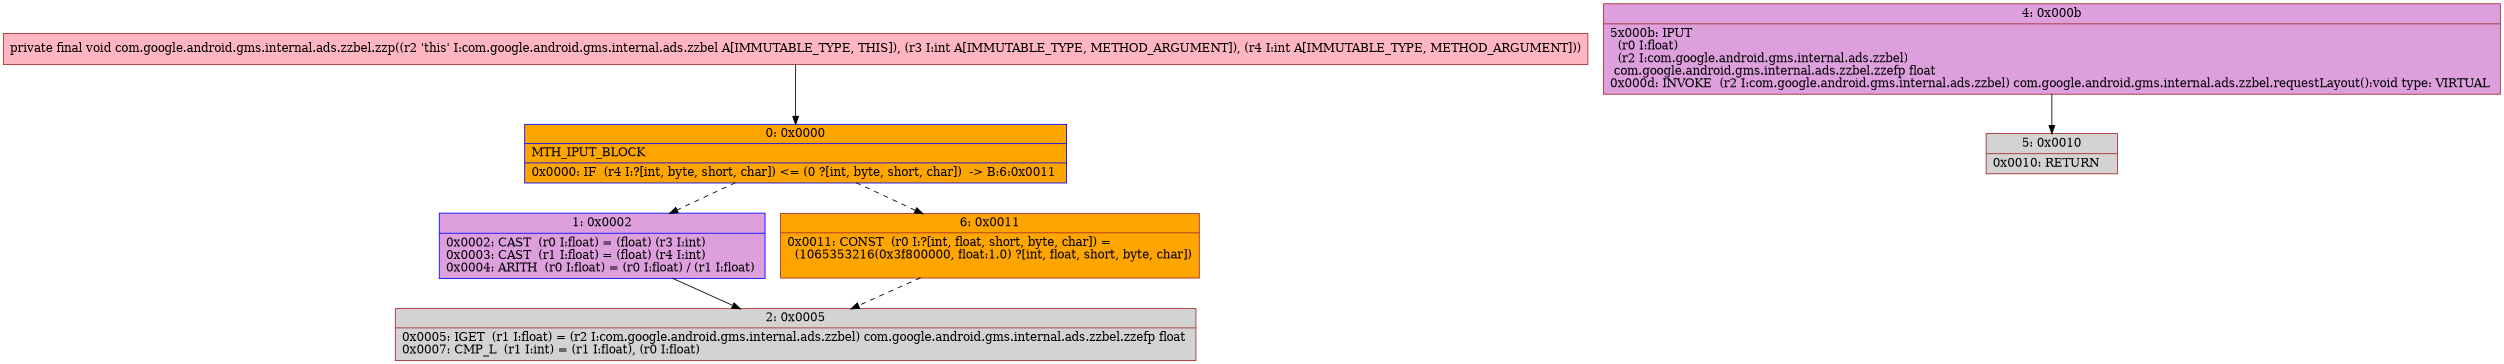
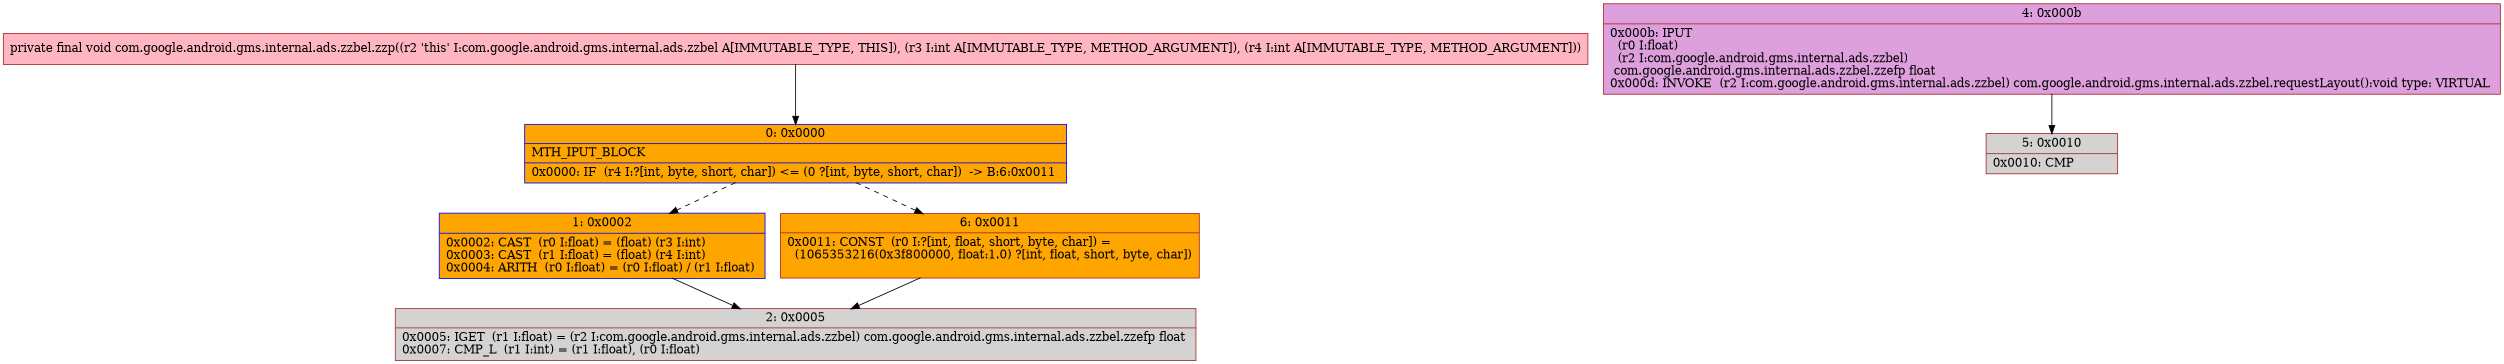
node "4: 0x000b": text "5x000b: IPUT" -> "0x000b: IPUT"
node "5: 0x0010": text "0x0010: RETURN" -> "0x0010: CMP"
node "1: 0x0002": fillcolor plum -> orange
edge "6: 0x0011" -> "2: 0x0005": style dashed -> solid
